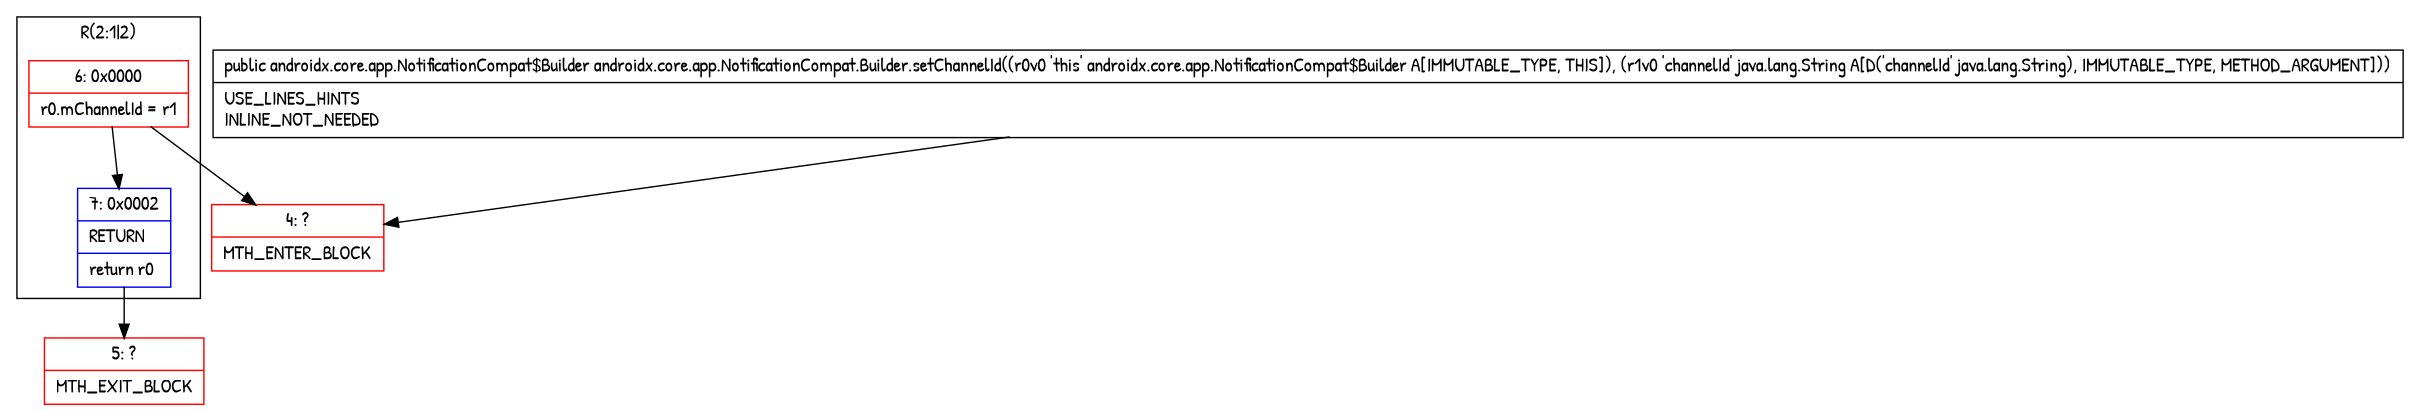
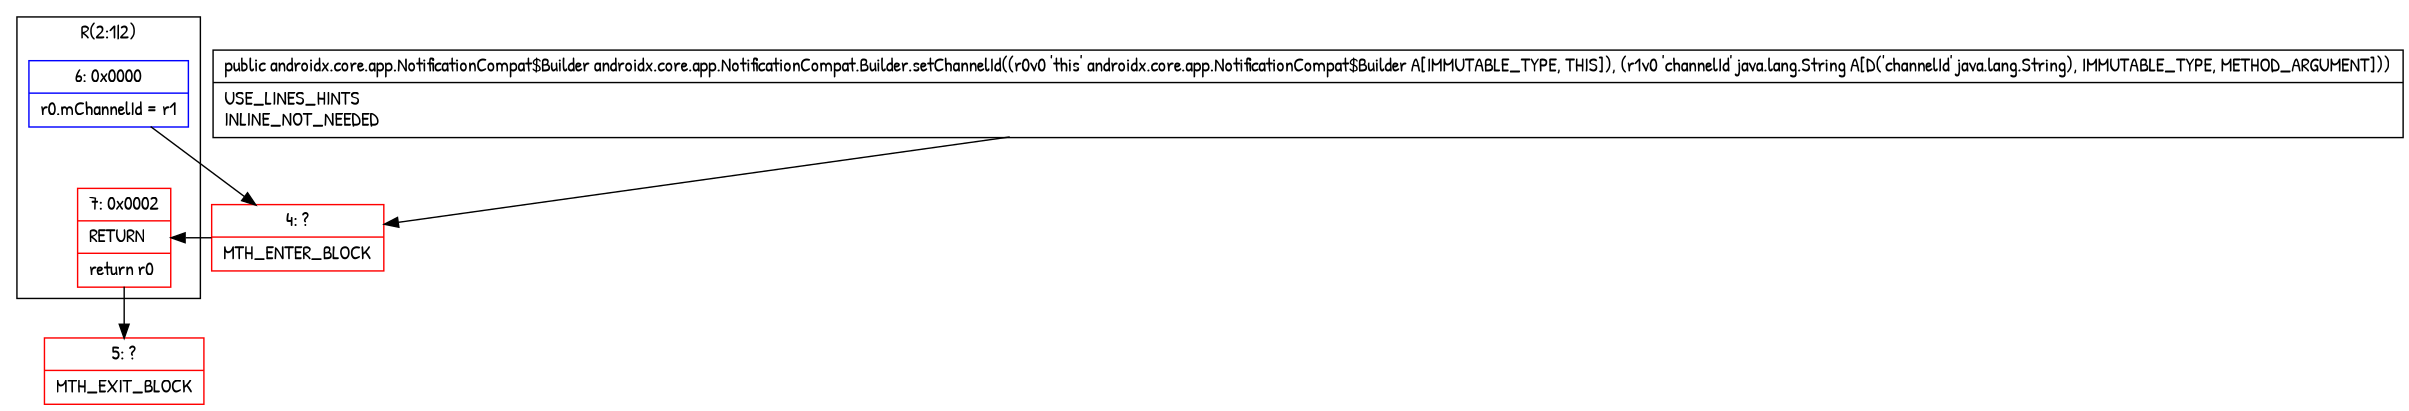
node "6: 0x0000": color red -> blue
edge "6: 0x0000" -> "7: 0x0002": now "4: ?" -> "7: 0x0002"
node "7: 0x0002": color blue -> red
